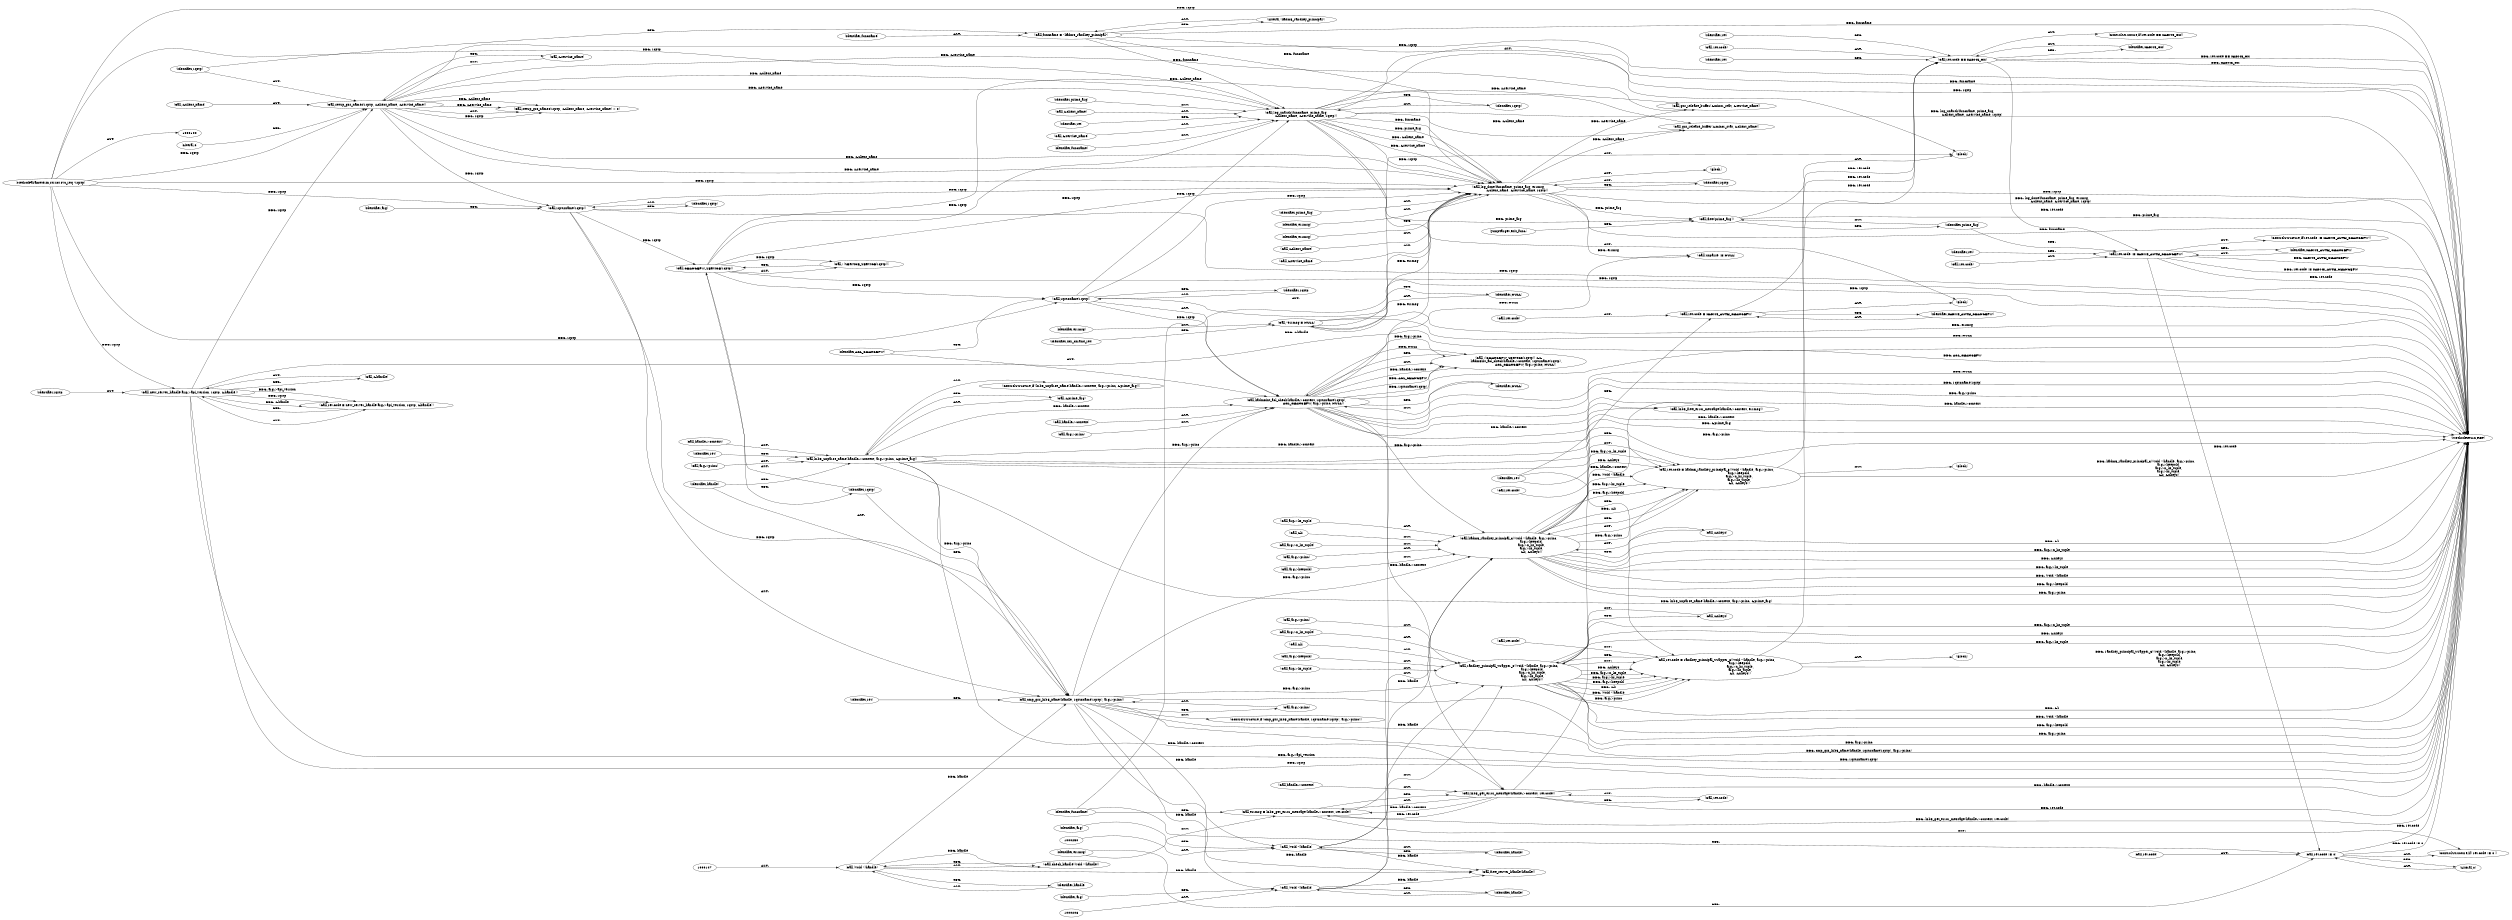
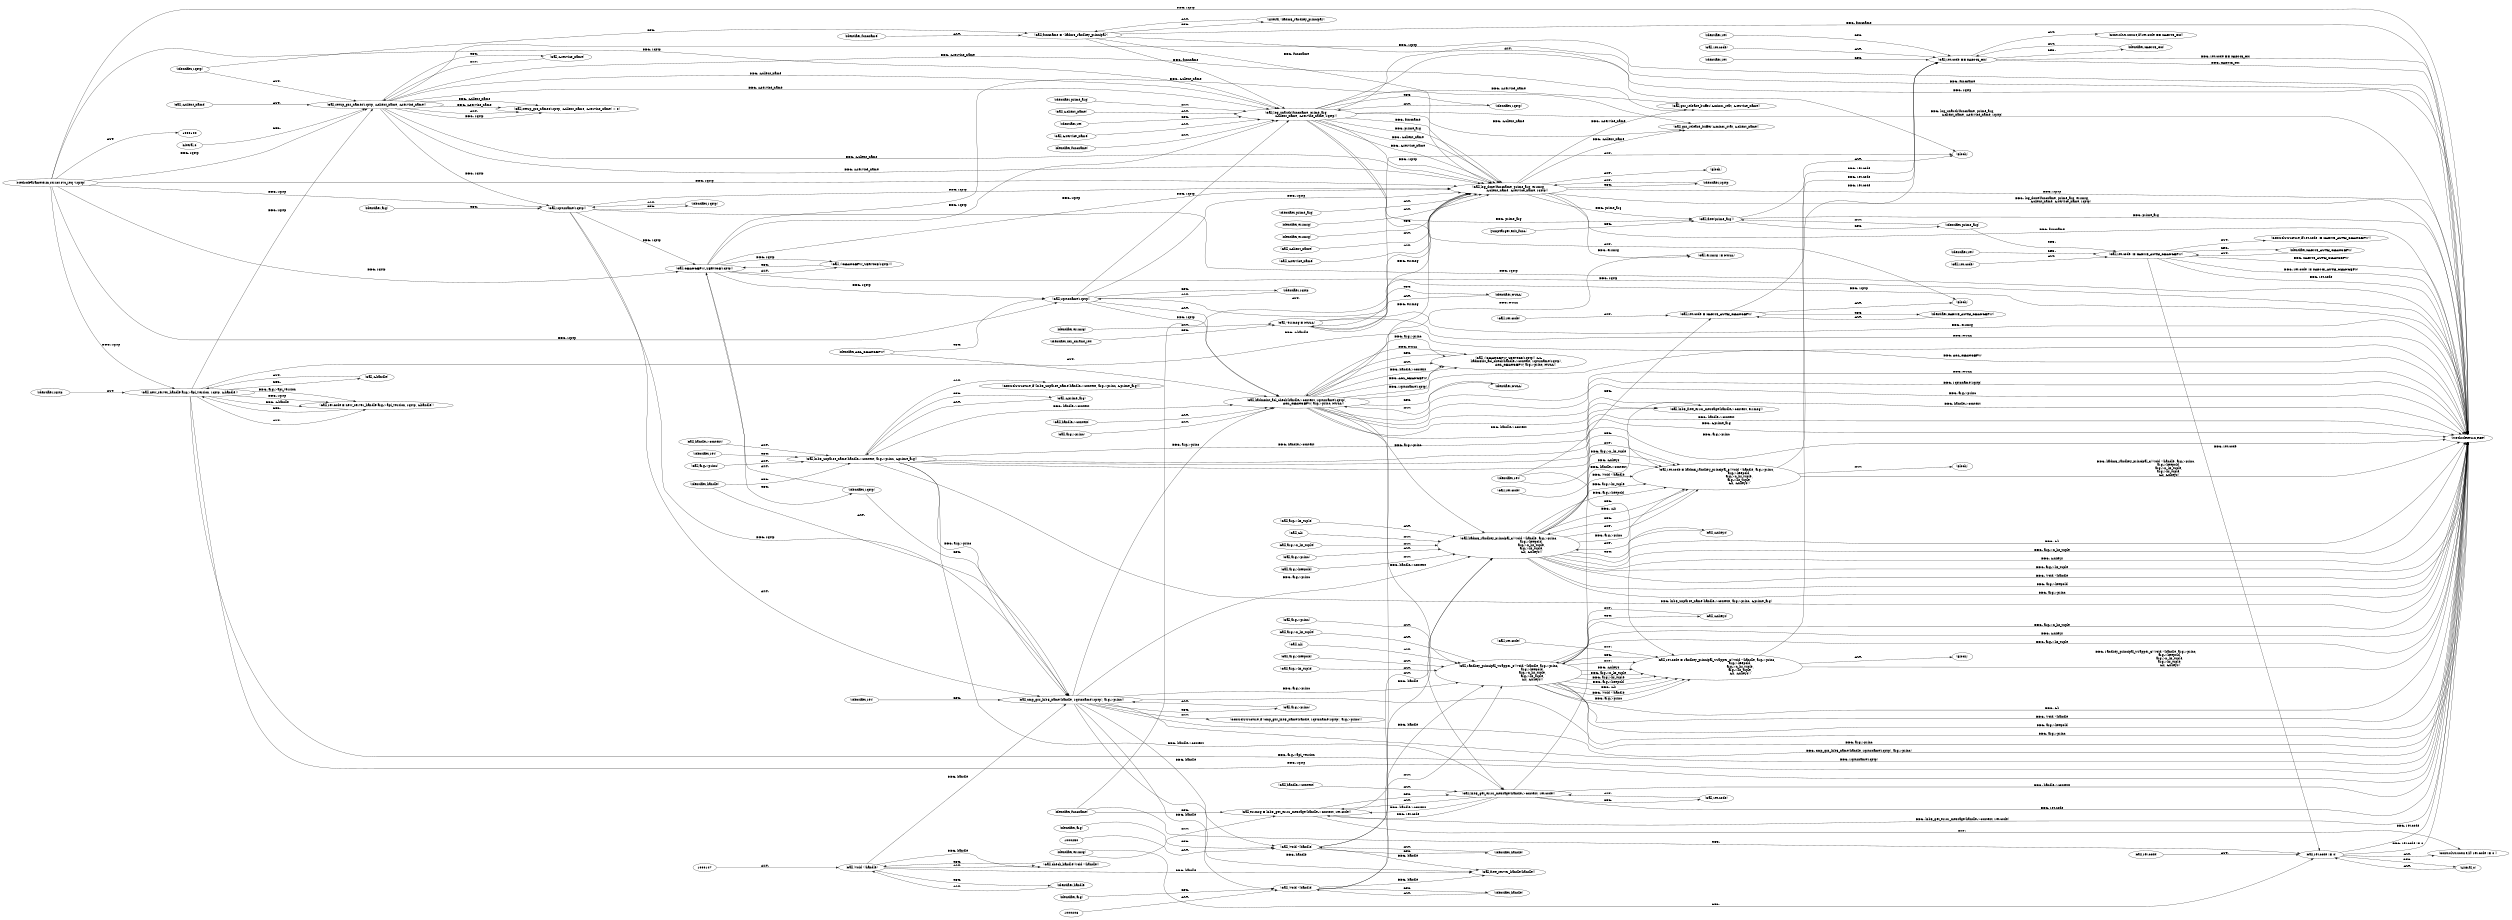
edge "(Call,ret.code == KADM5_OK)" -> "(Call,ret.code != KADM5_AUTH_CHANGEPW)": removed, label "DDG: ret.code"
node "(Call,unparse != NULL)": label "(Call,unparse != NULL)" -> "(Call,errmsg != NULL)"
node "(Call,!(SERVICE_SERVICE(rqstp)))": label "(Call,!(SERVICE_SERVICE(rqstp)))" -> "(Call,!(CHANGEPW_SERVICE(rqstp)))"
edge "(MethodParameterIn,struct svc_req *rqstp)" -> "(Call,CHANGEPW_SERVICE(rqstp))": added, label "DDG: rqstp"
